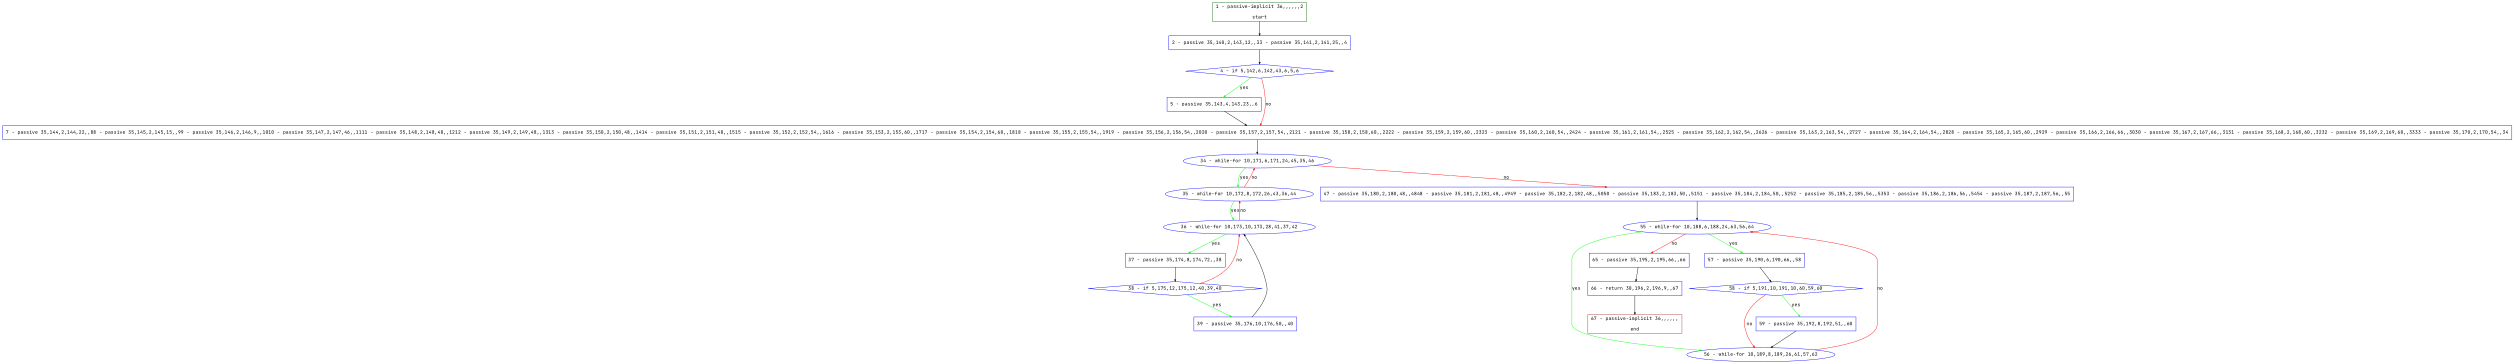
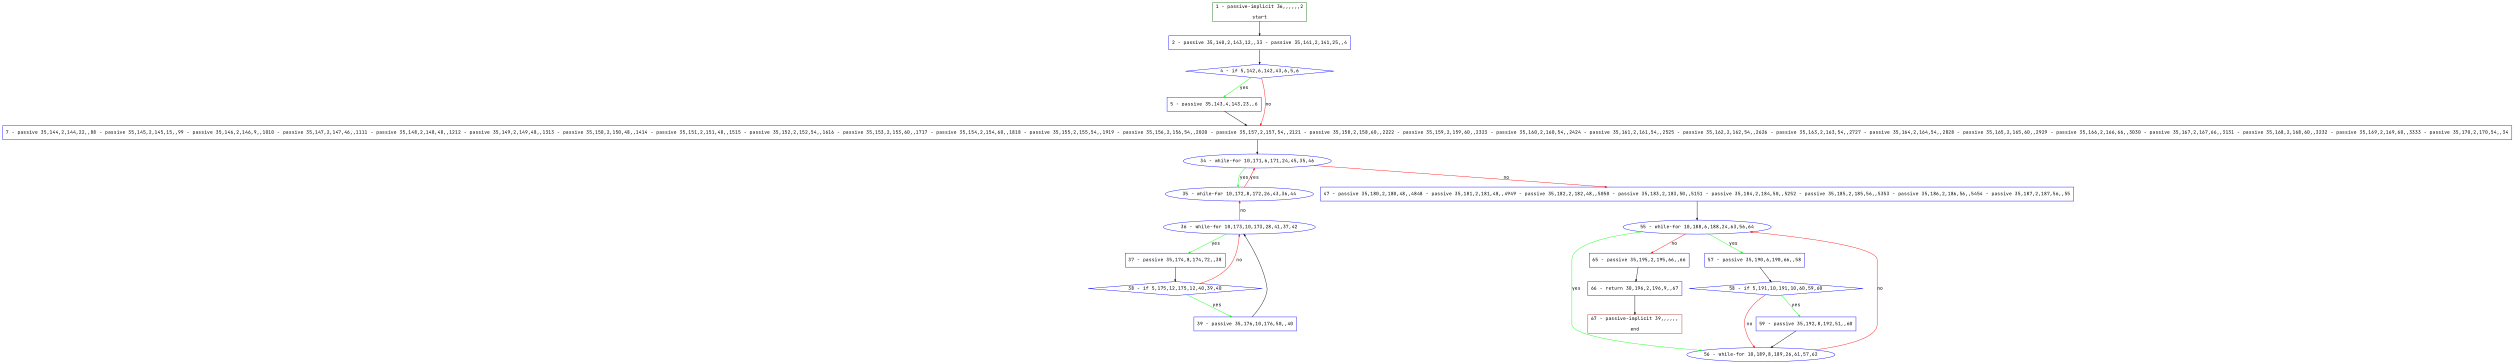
edge "35 - while-for 10,172,8,172,26,43,36,44" -> "34 - while-for 10,171,6,171,24,45,35,46": label "no" -> "yes"
edge "35 - while-for 10,172,8,172,26,43,36,44" -> "36 - while-for 10,173,10,173,28,41,37,42": removed, label "yes"
node "67 - passive-implicit 36,,,,,, end": label "67 - passive-implicit 36,,,,,, end" -> "67 - passive-implicit 39,,,,,, end"
